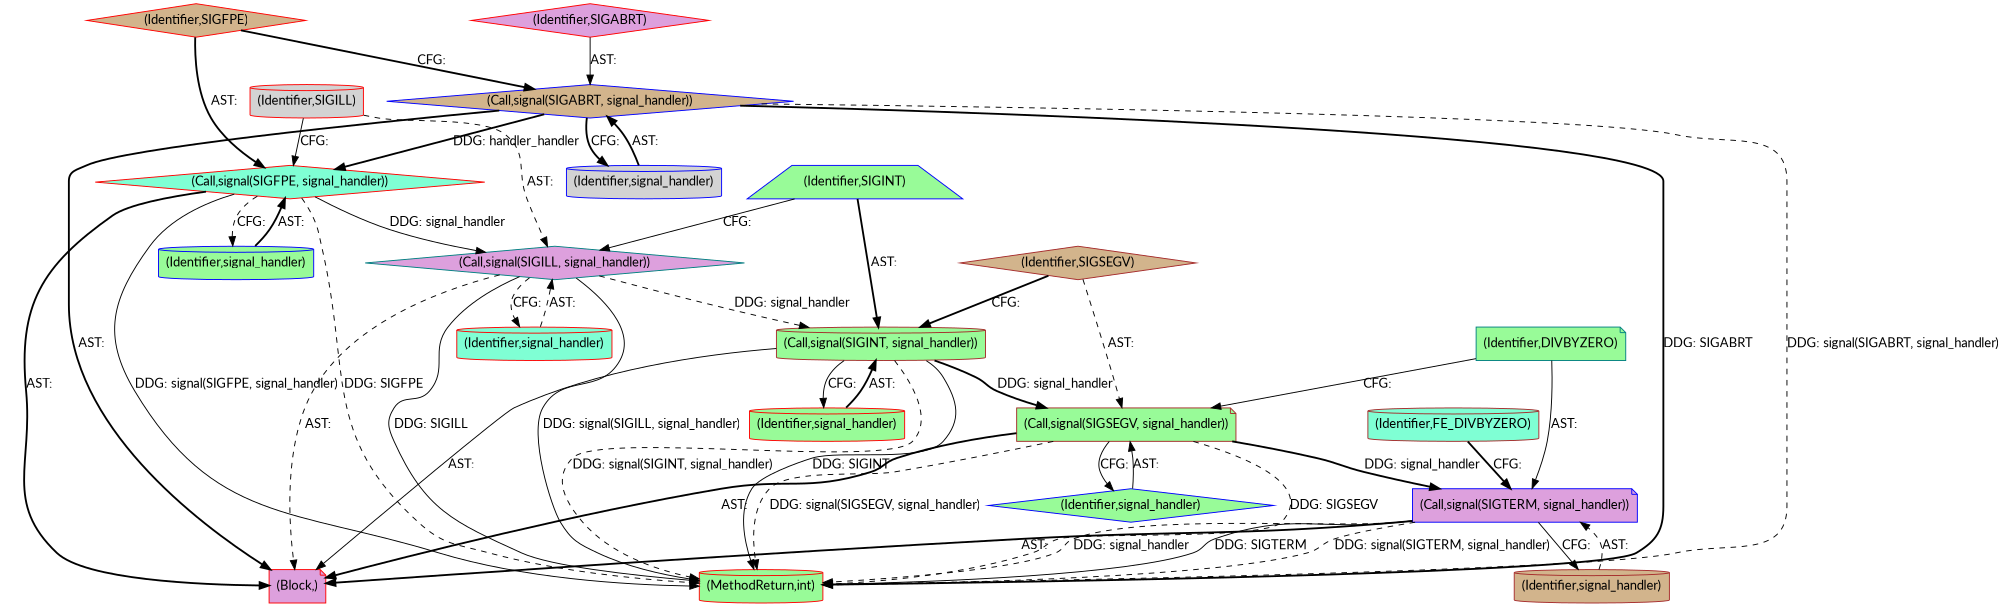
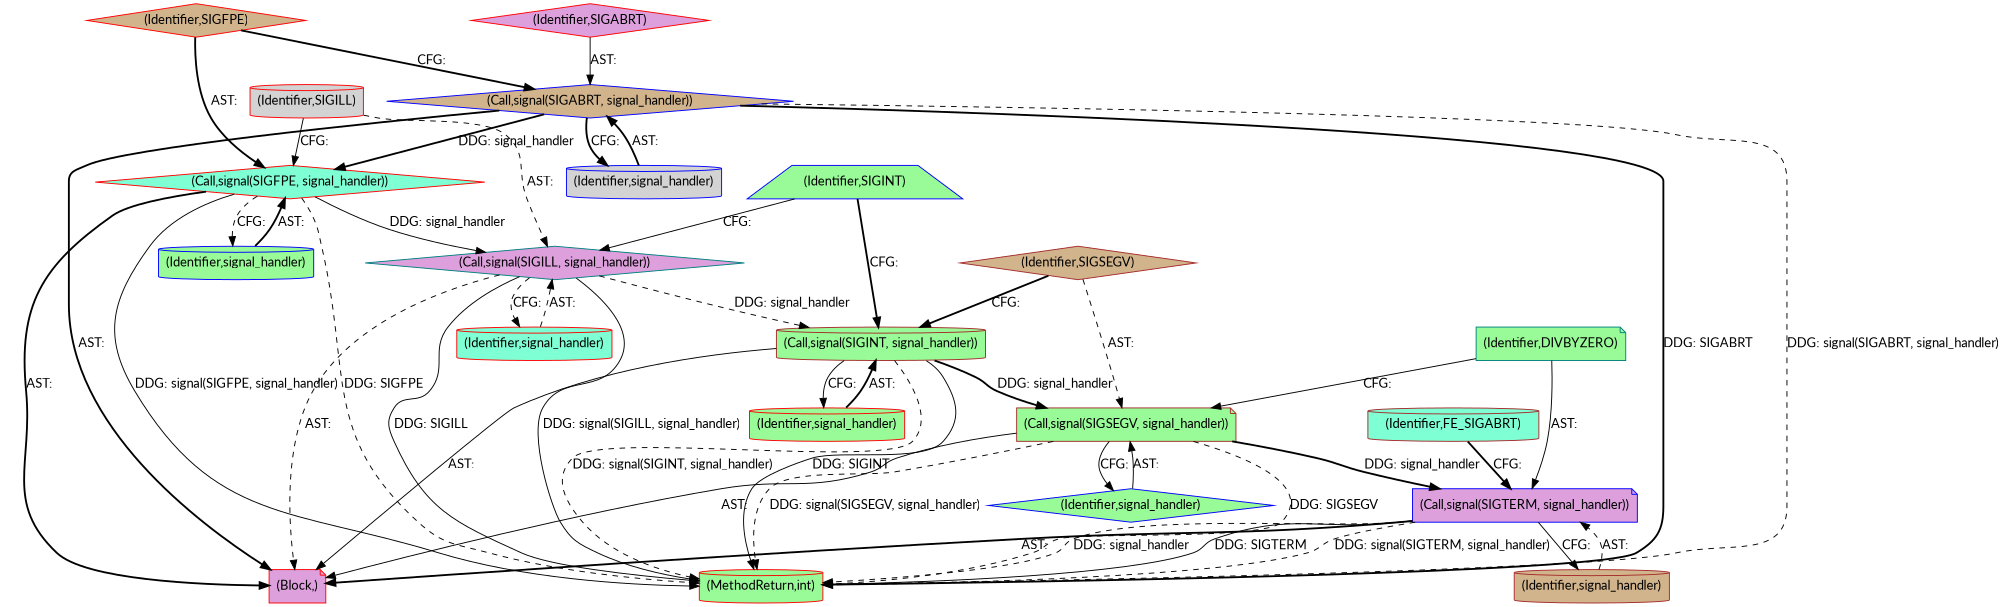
edge "(Call,signal(SIGABRT, signal_handler))" -> "(Call,signal(SIGFPE, signal_handler))": label "DDG: handler_handler" -> "DDG: signal_handler"
edge "(Identifier,SIGINT)" -> "(Call,signal(SIGINT, signal_handler))": label "AST: " -> "CFG: "
node "(Identifier,FE_DIVBYZERO)": label "(Identifier,FE_DIVBYZERO)" -> "(Identifier,FE_SIGABRT)"
edge "(Call,signal(SIGSEGV, signal_handler))" -> "(Block,)": style bold -> solid
